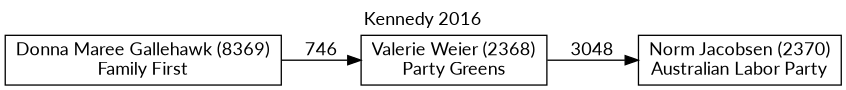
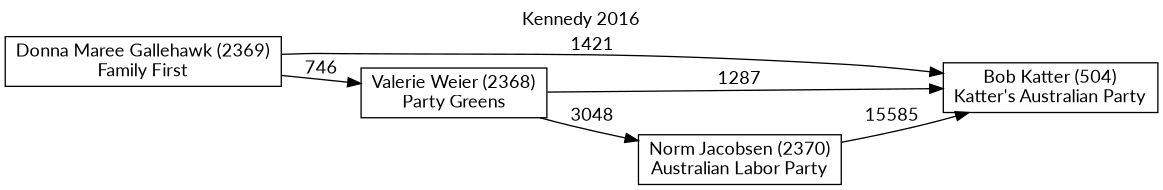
node "Donna Maree Gallehawk (8369) Family First": label "Donna Maree Gallehawk (8369) Family First" -> "Donna Maree Gallehawk (2369) Family First"
node "Bob Katter (504) Katter's Australian Party": added
